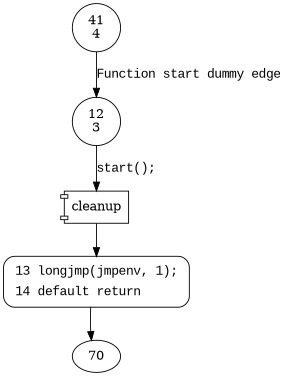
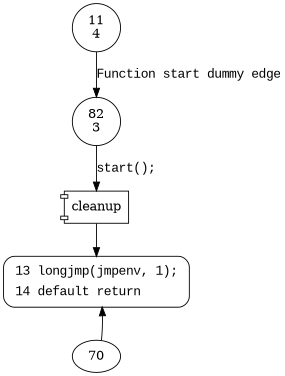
node "41 4": label "41 4" -> "11 4"
node "12 3": label "12 3" -> "82 3"
edge "13" -> "70": reversed
